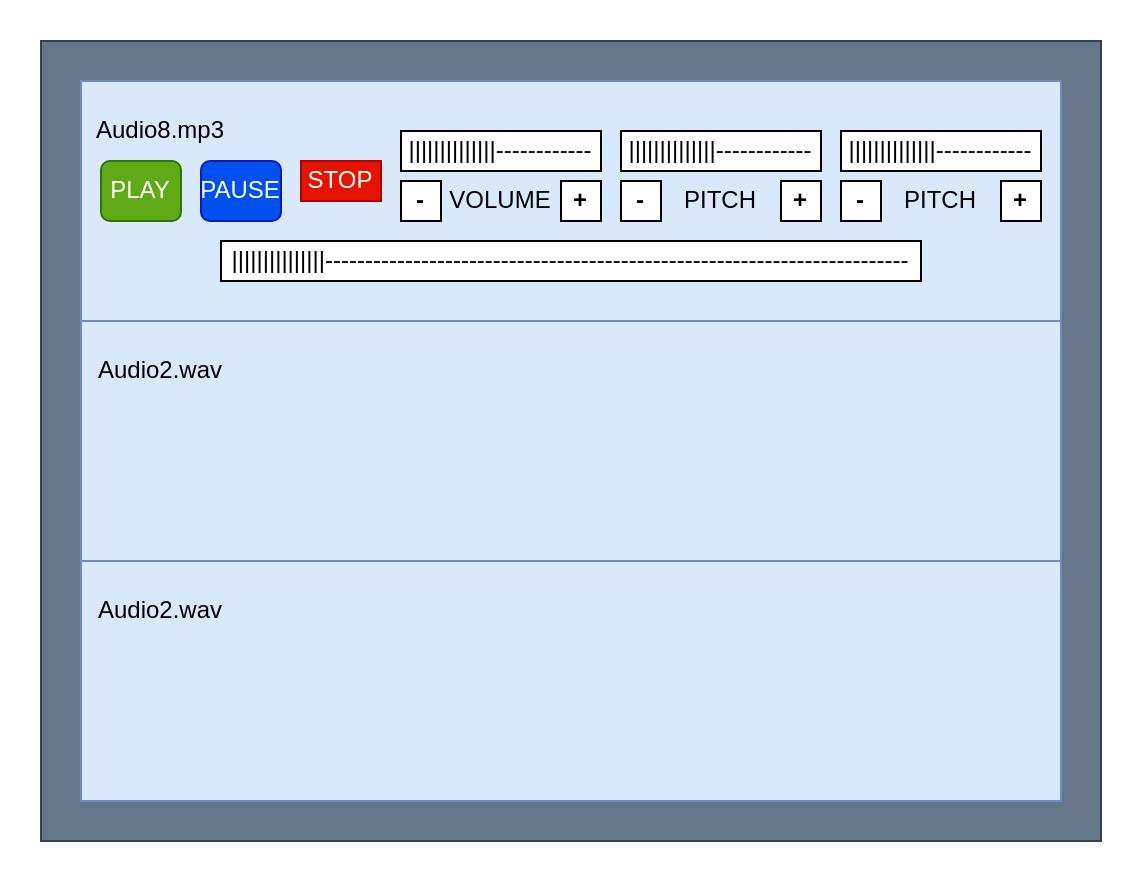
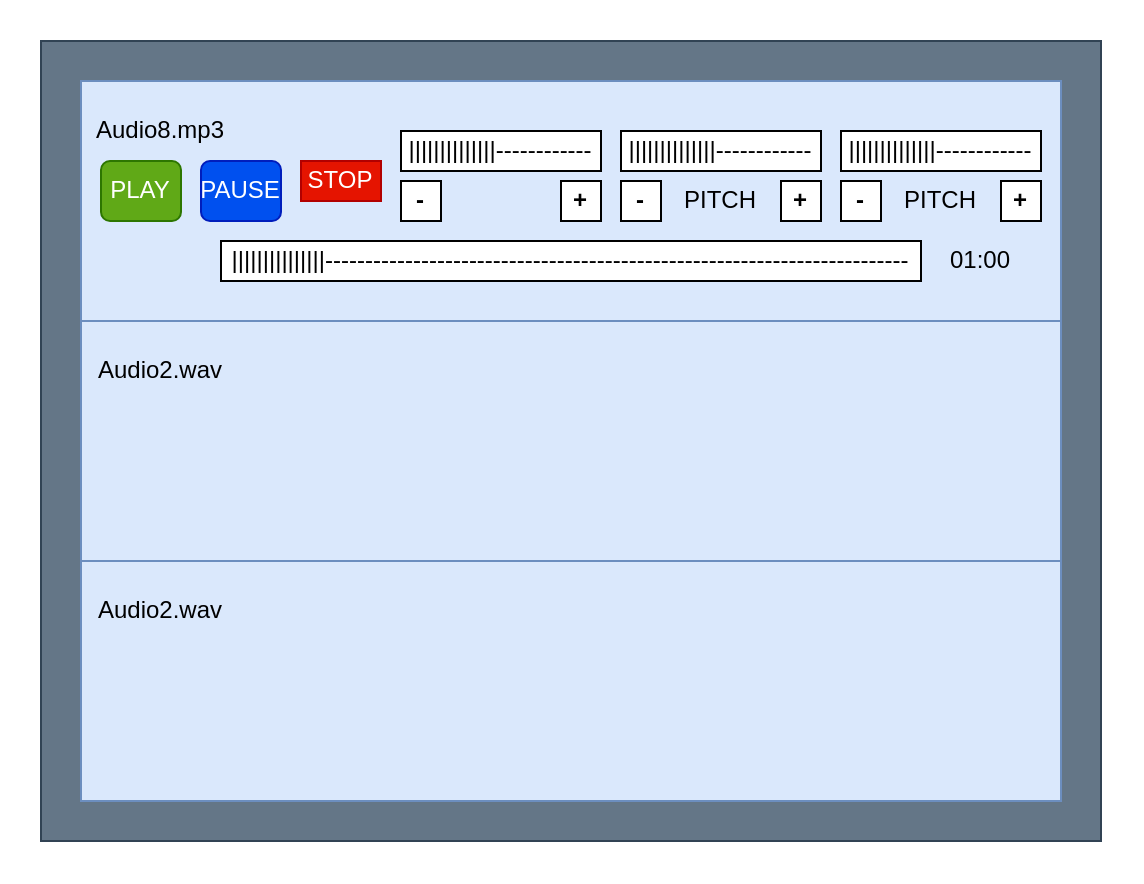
node "VOLUME": removed
node "01:00": added
